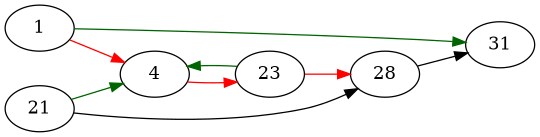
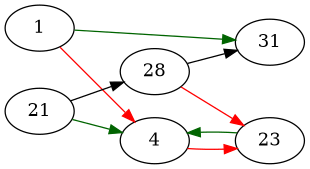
edge "23" -> "28": reversed
